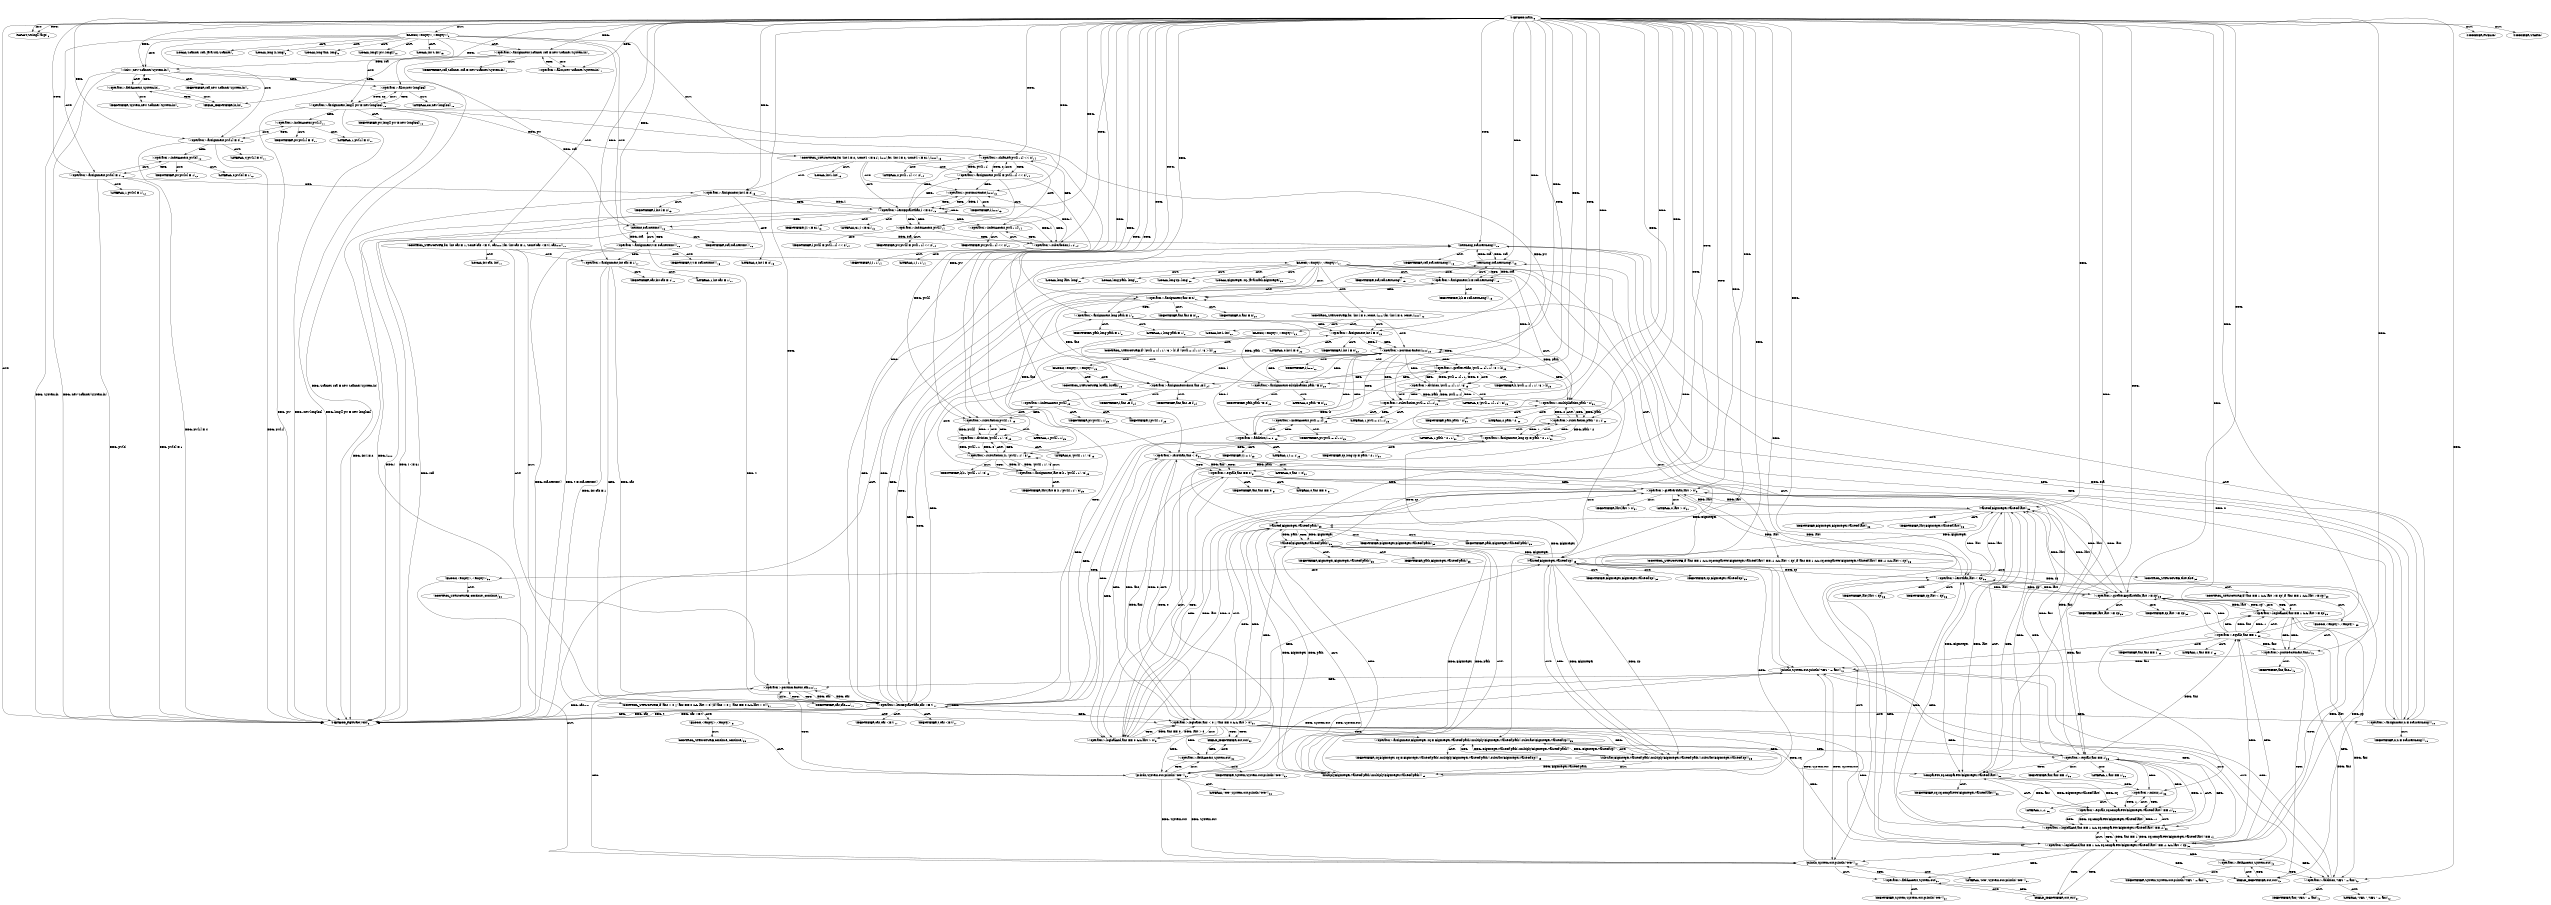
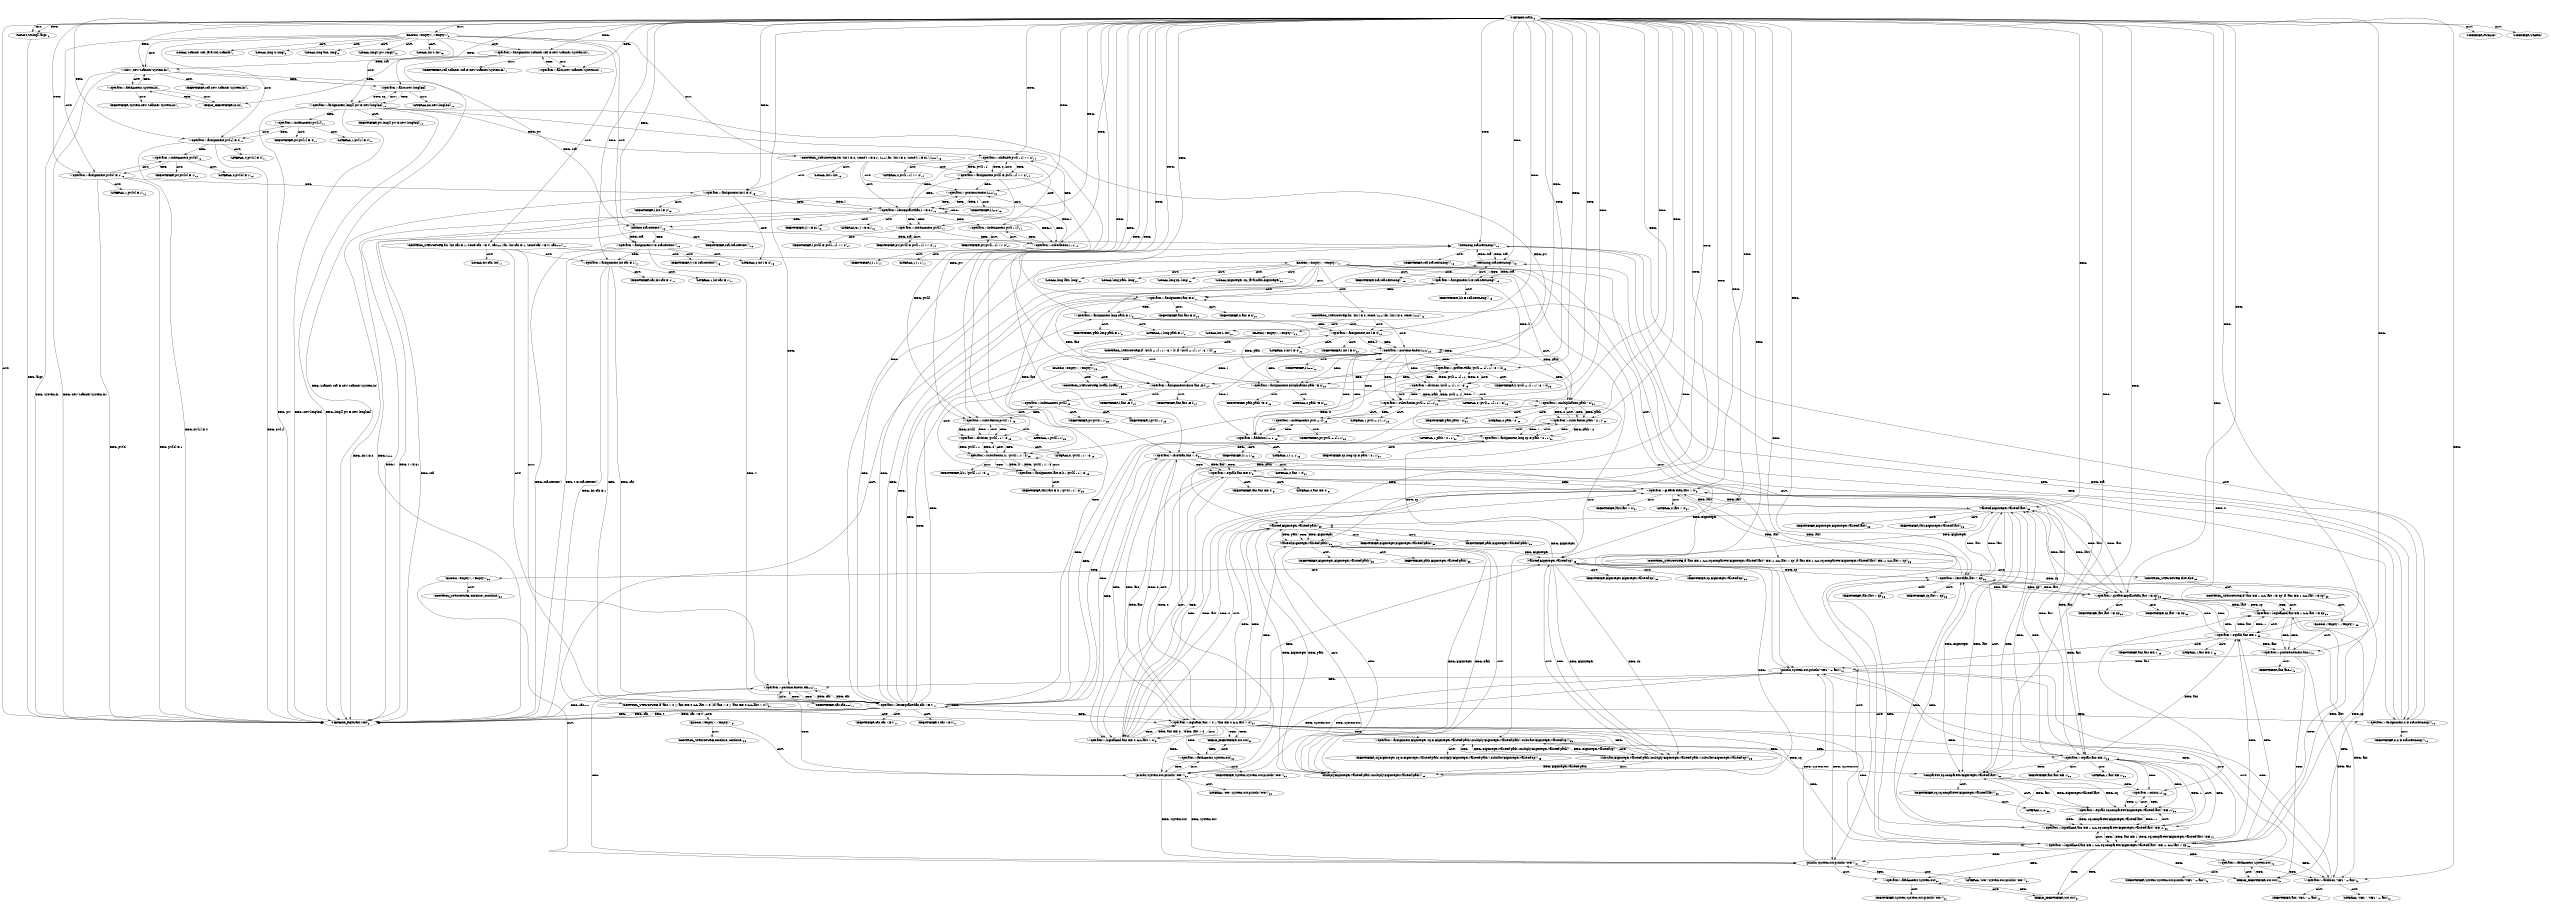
edge "(<operator>.assignment,t = sca.nextInt())" -> "(nextInt,sca.nextInt())": now "(<operator>.assignment,t = sca.nextInt())" -> "(LITERAL,2,int i = 2)"
edge "(PARAM,String[] args)" -> "(METHOD_RETURN,void)": added, label "DDG: args"
edge "(<operator>.logicalAnd,ans == 1 && last >= sp)" -> "(<operator>.greaterEqualsThan,last >= sp)": removed, label "AST:"
edge "(<operator>.minus,-1)" -> "(LITERAL,1,-1)": now "(IDENTIFIER,sq,sq.compareTo(BigInteger.valueOf(last)))" -> "(LITERAL,1,-1)"
